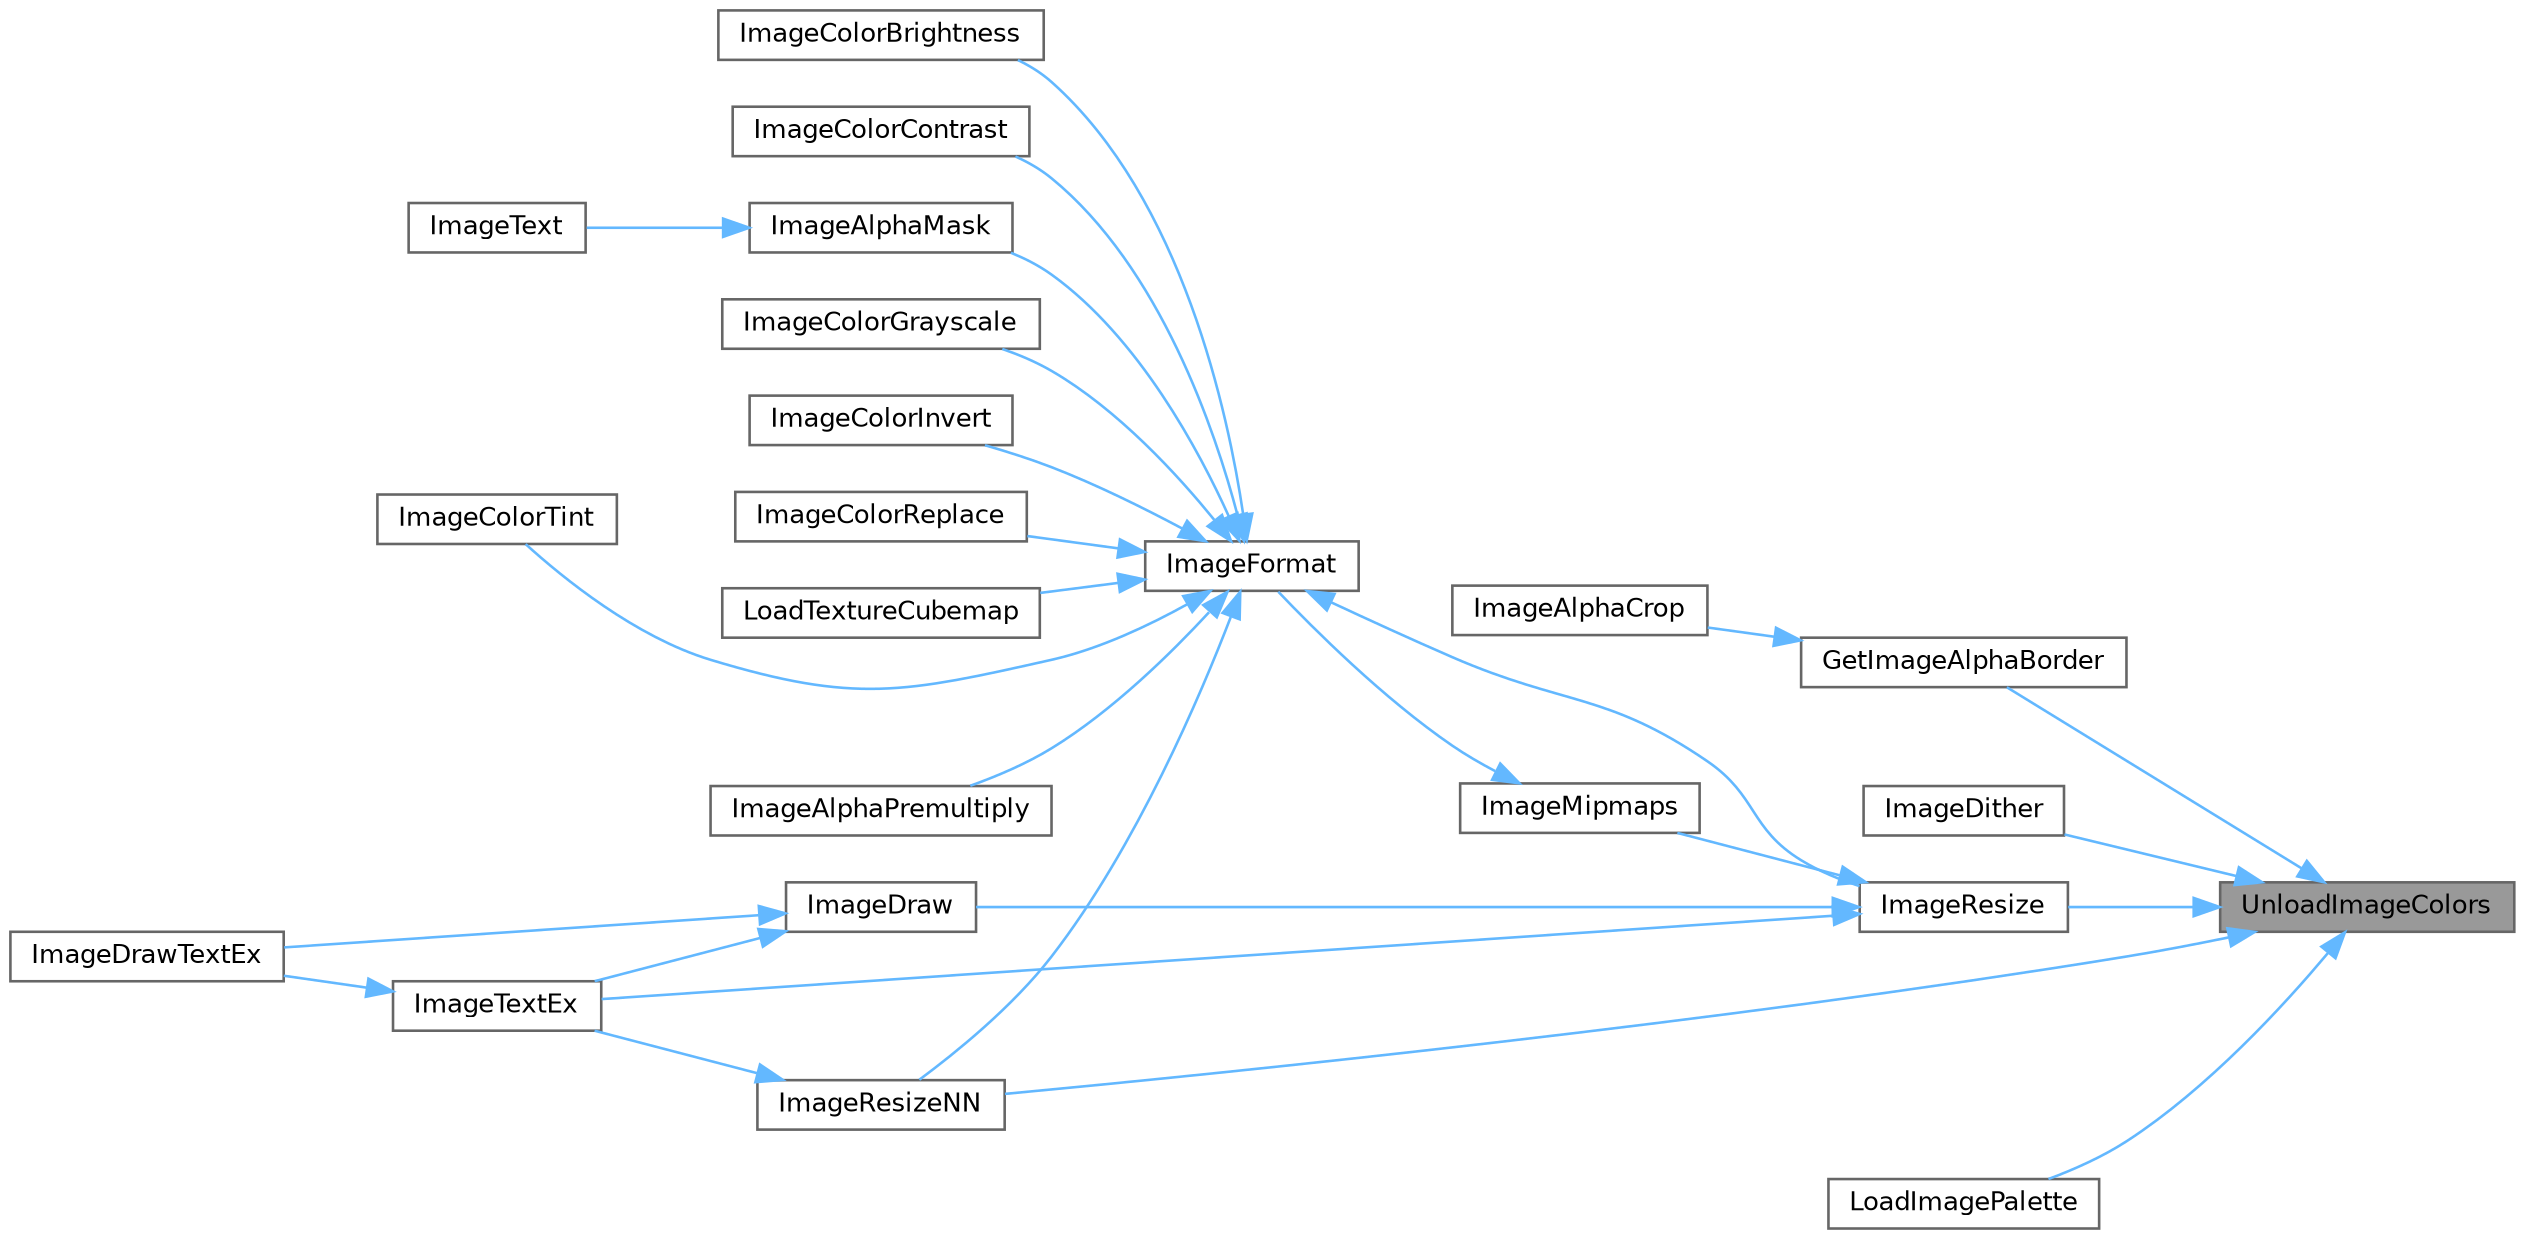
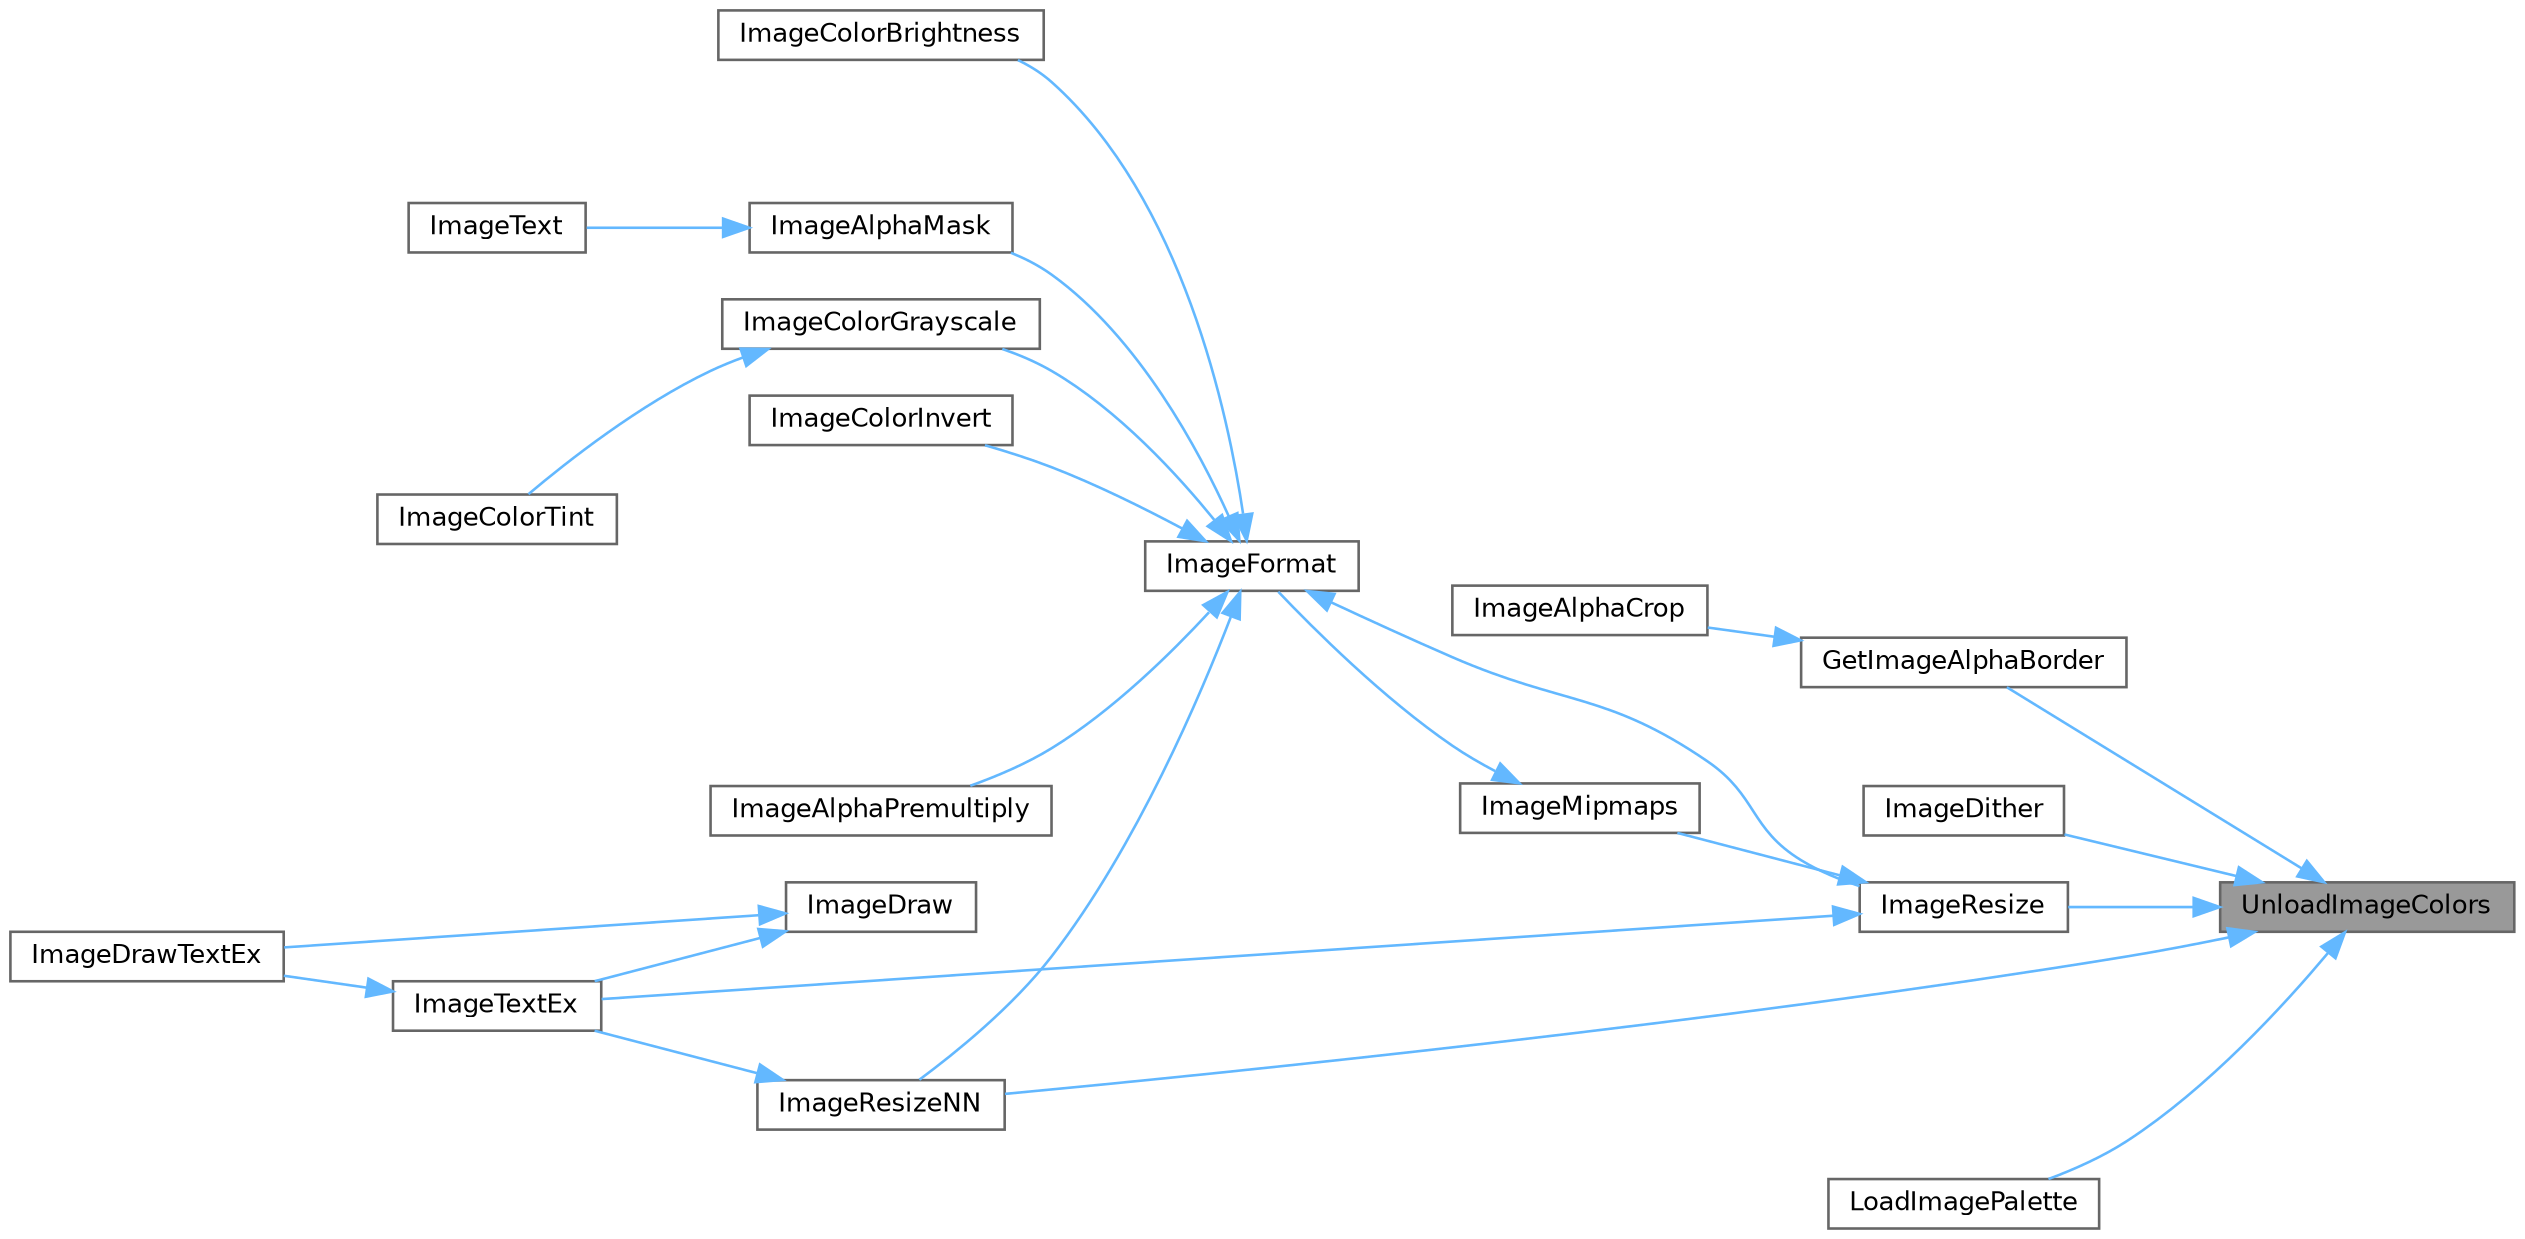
node "ImageColorContrast": removed
node "ImageColorReplace": removed
node "LoadTextureCubemap": removed
edge "ImageColorTint" -> "ImageFormat": now "ImageColorTint" -> "ImageColorGrayscale"
edge "ImageDraw" -> "ImageResize": removed
